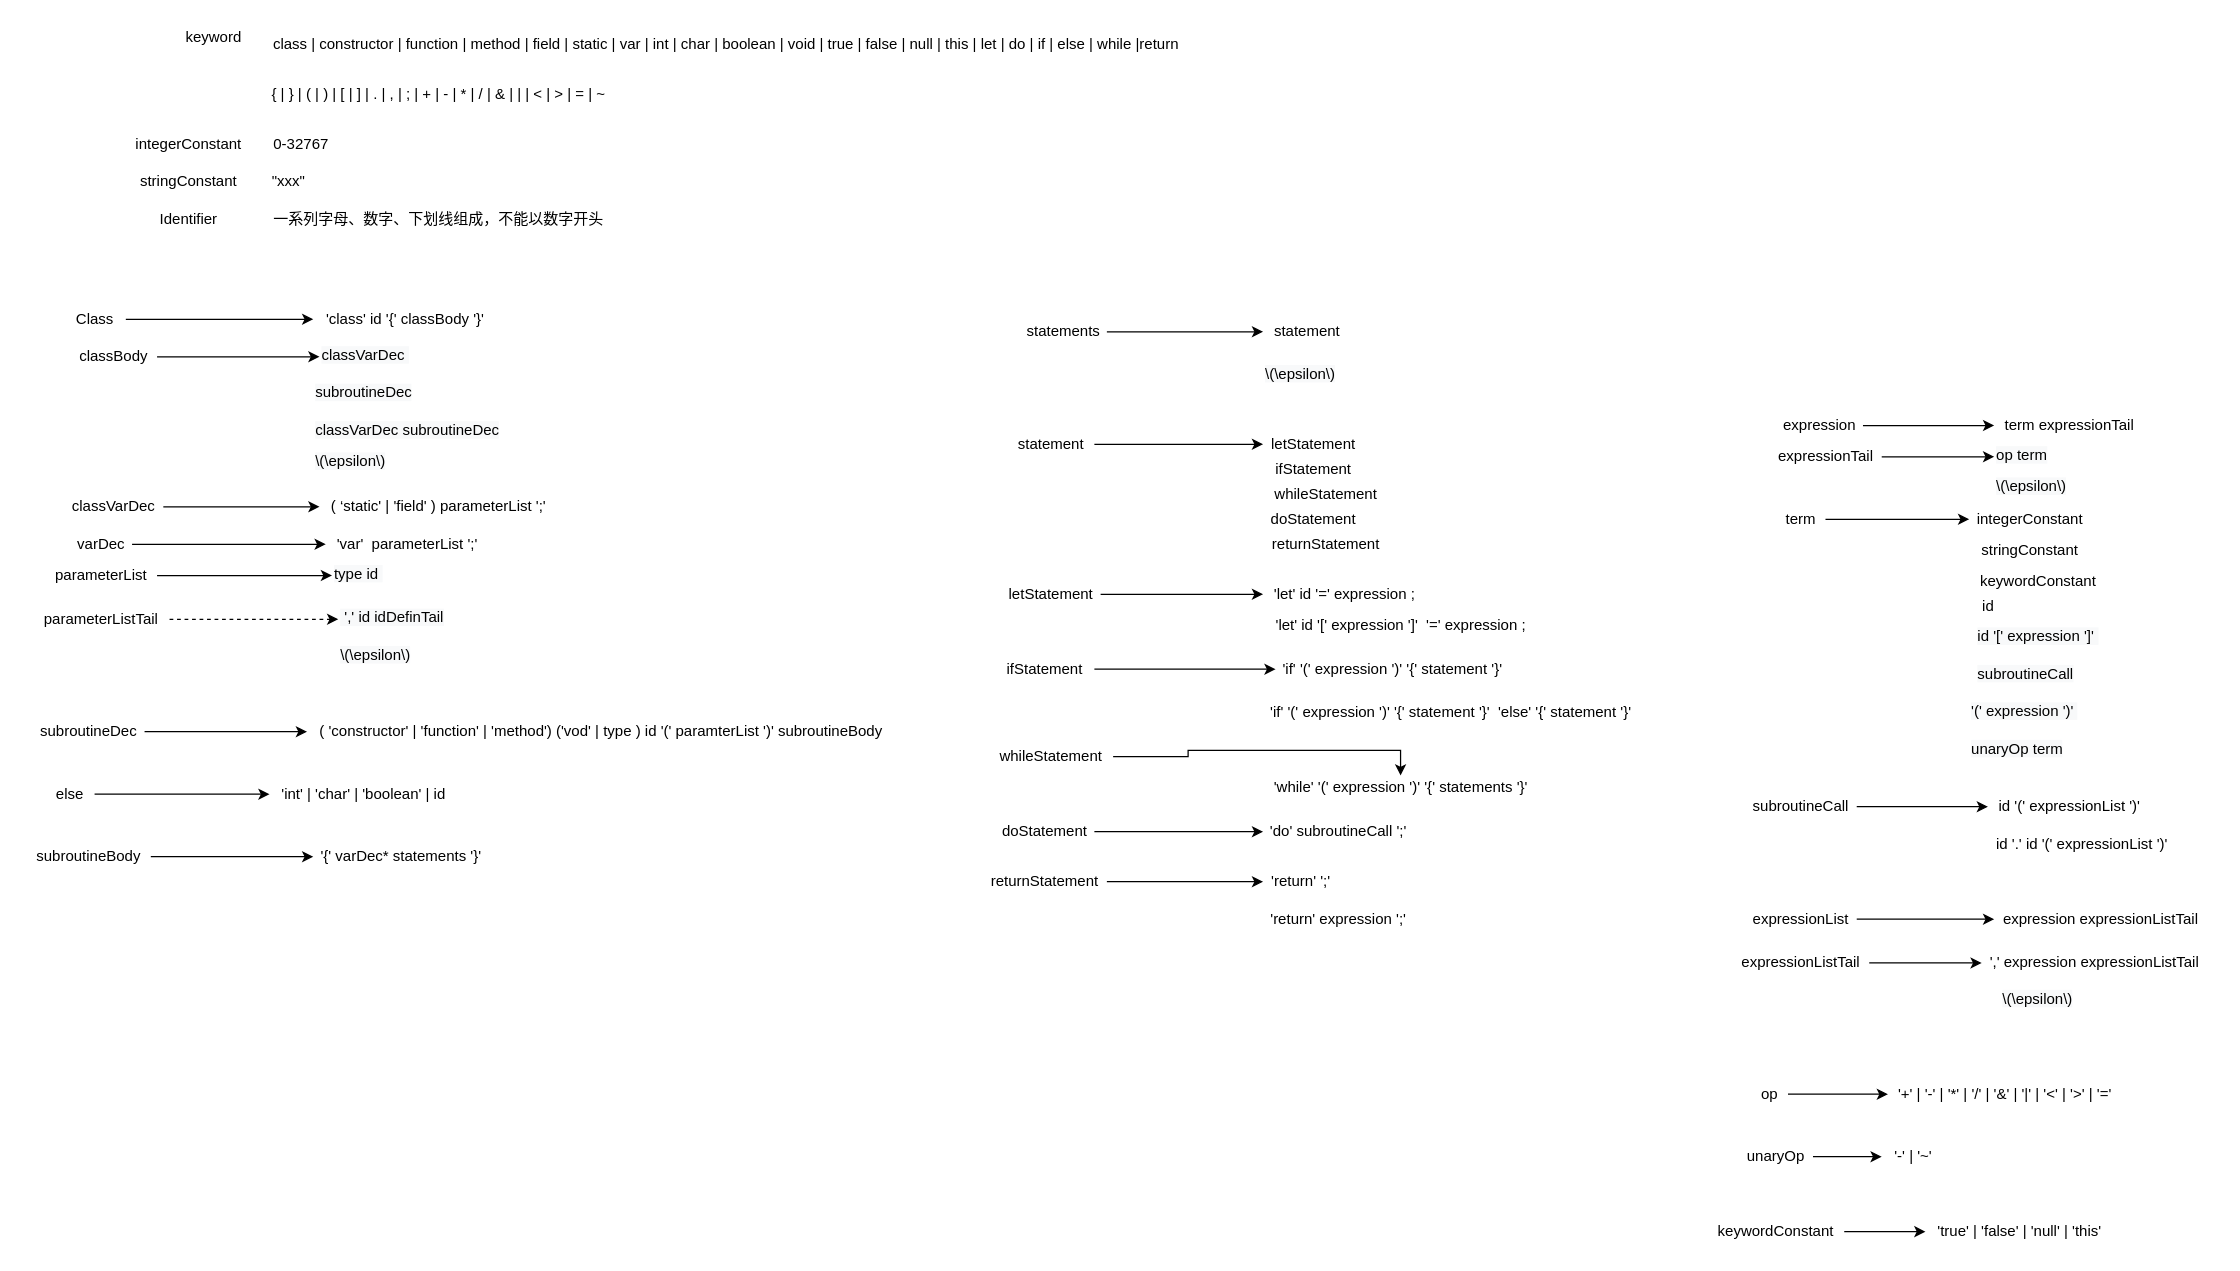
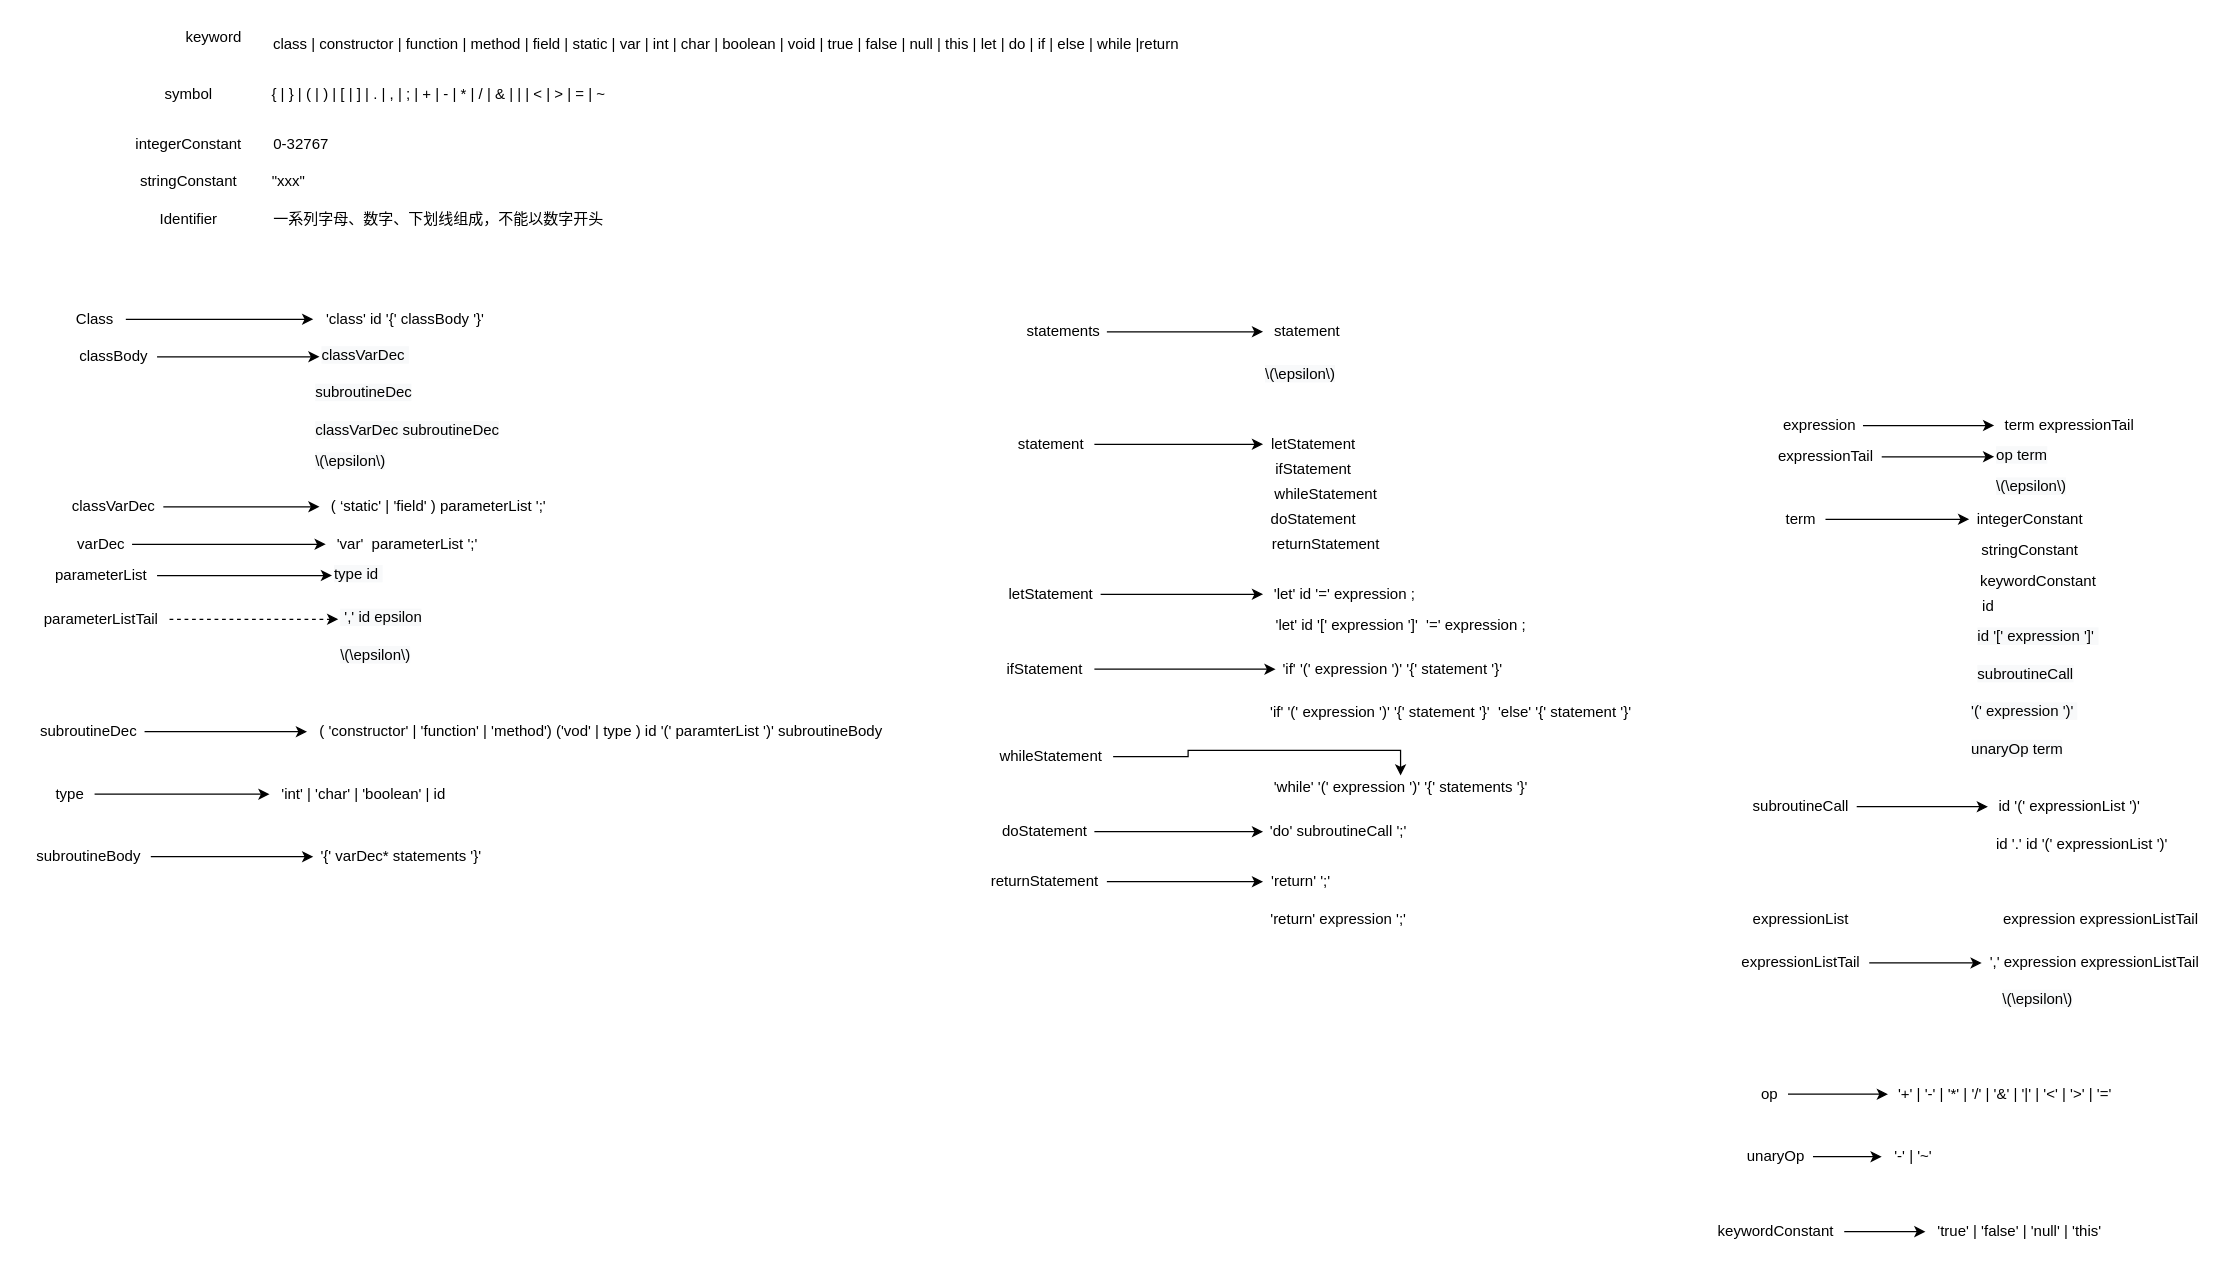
node "symbol": added
node "',' id idDefinTail": label "',' id idDefinTail" -> "',' id epsilon"
node "else": label "else" -> "type"
edge "expressionList" -> "expression expressionListTail": removed
